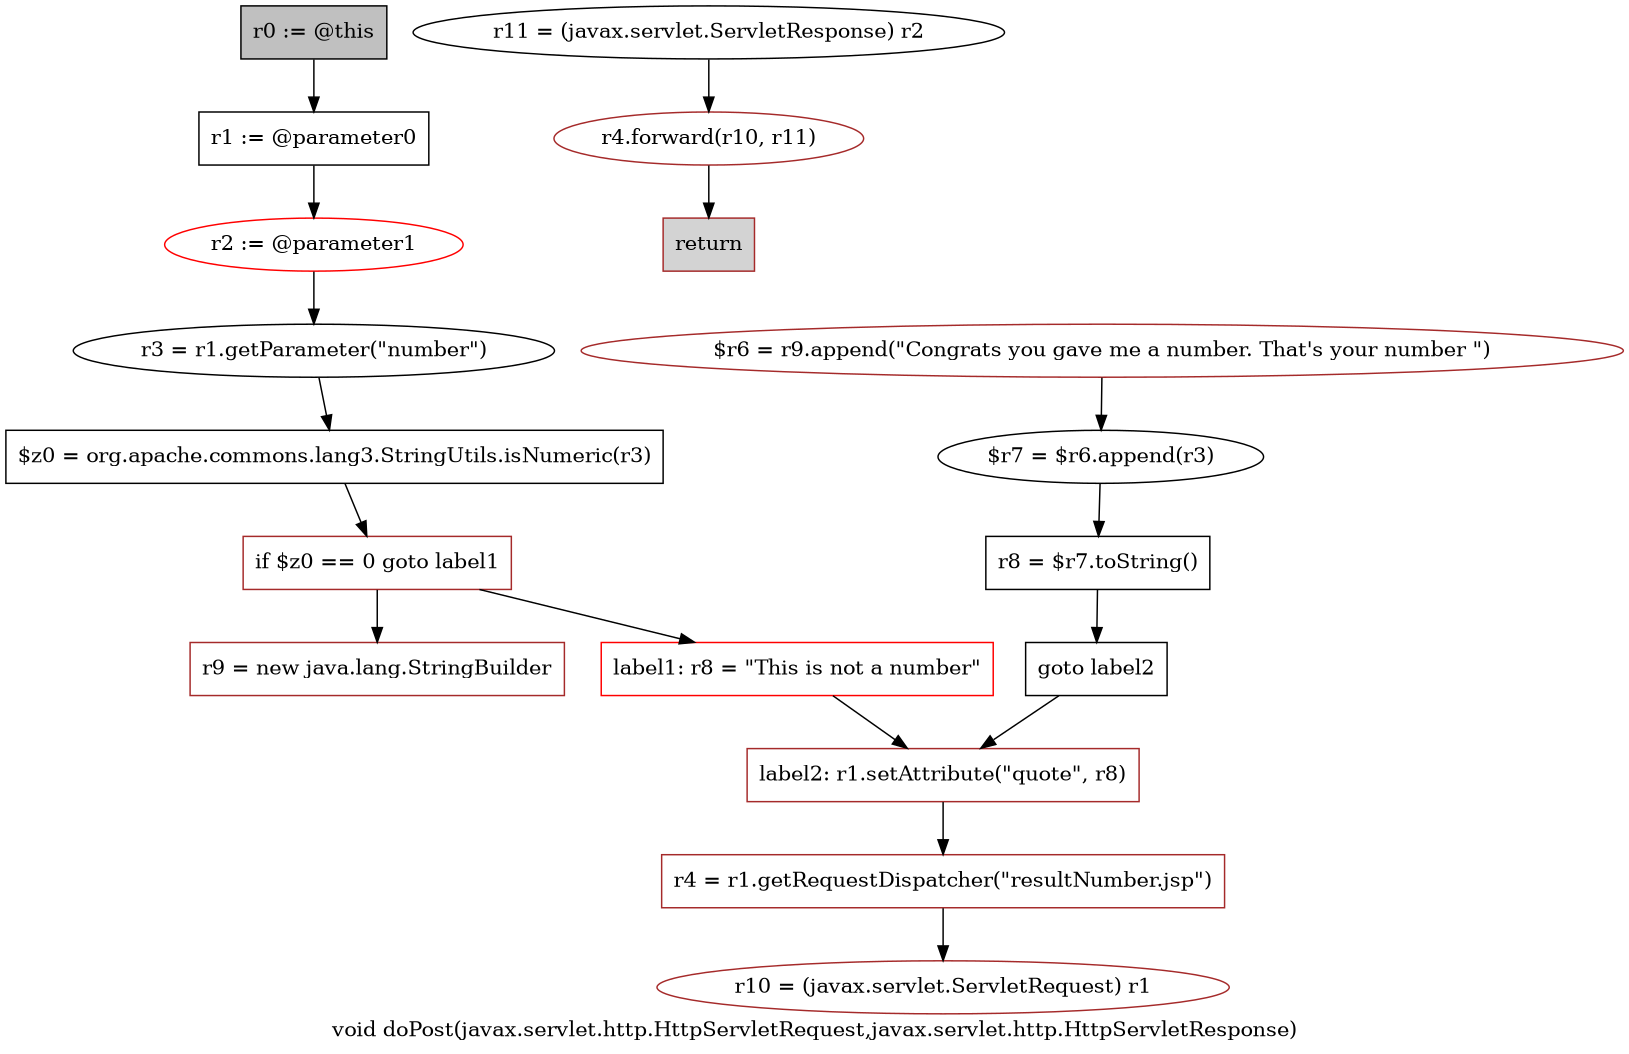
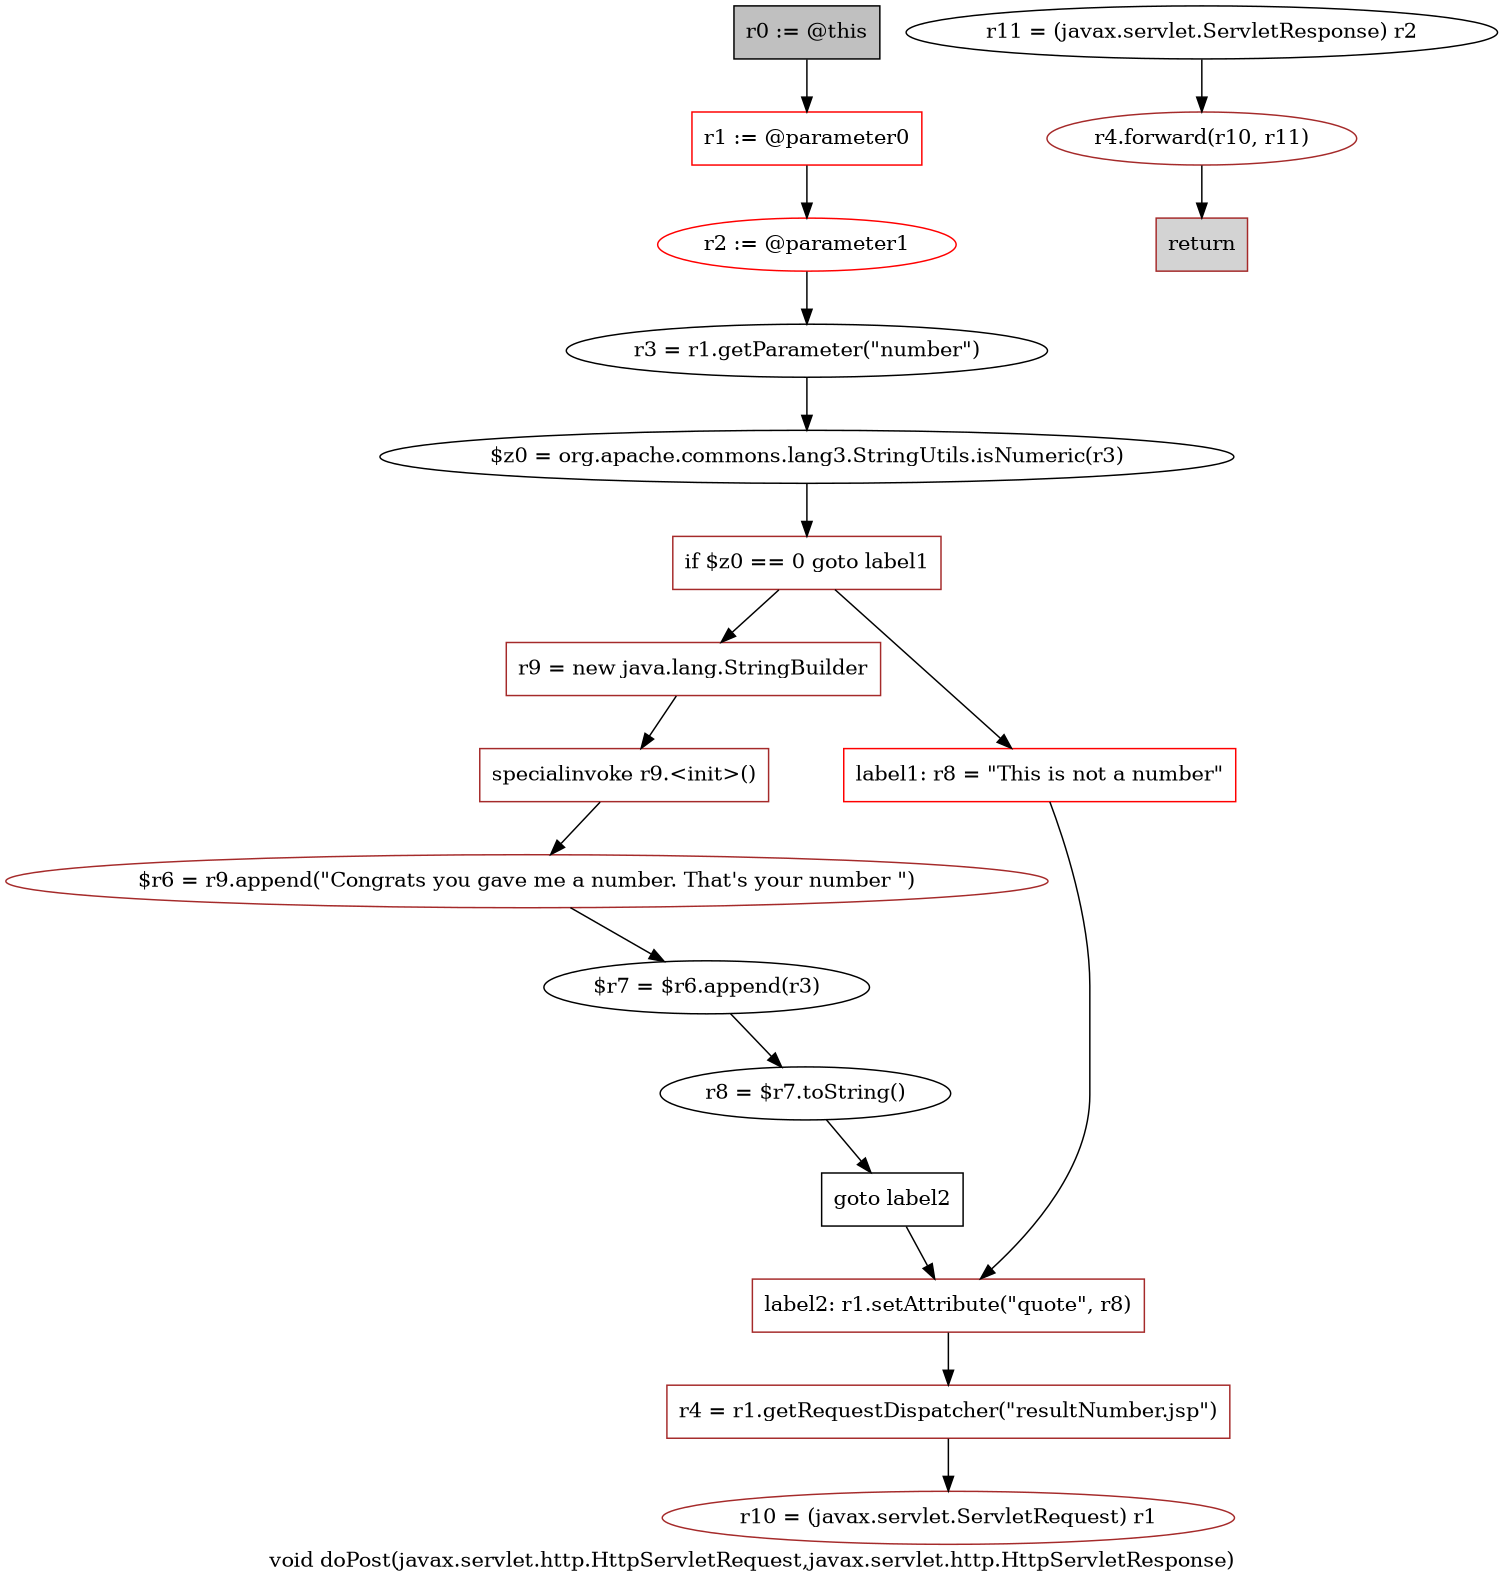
node "r1 := @parameter0": color black -> red
node "$z0 = org.apache.commons.lang3.StringUtils.isNumeric(r3)": shape box -> ellipse
node "r8 = $r7.toString()": shape box -> ellipse
node "specialinvoke r9.<init>()": added
